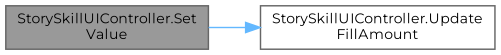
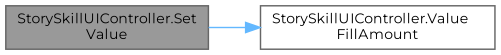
node "StorySkillUIController.Update FillAmount": label "StorySkillUIController.Update FillAmount" -> "StorySkillUIController.Value FillAmount"
